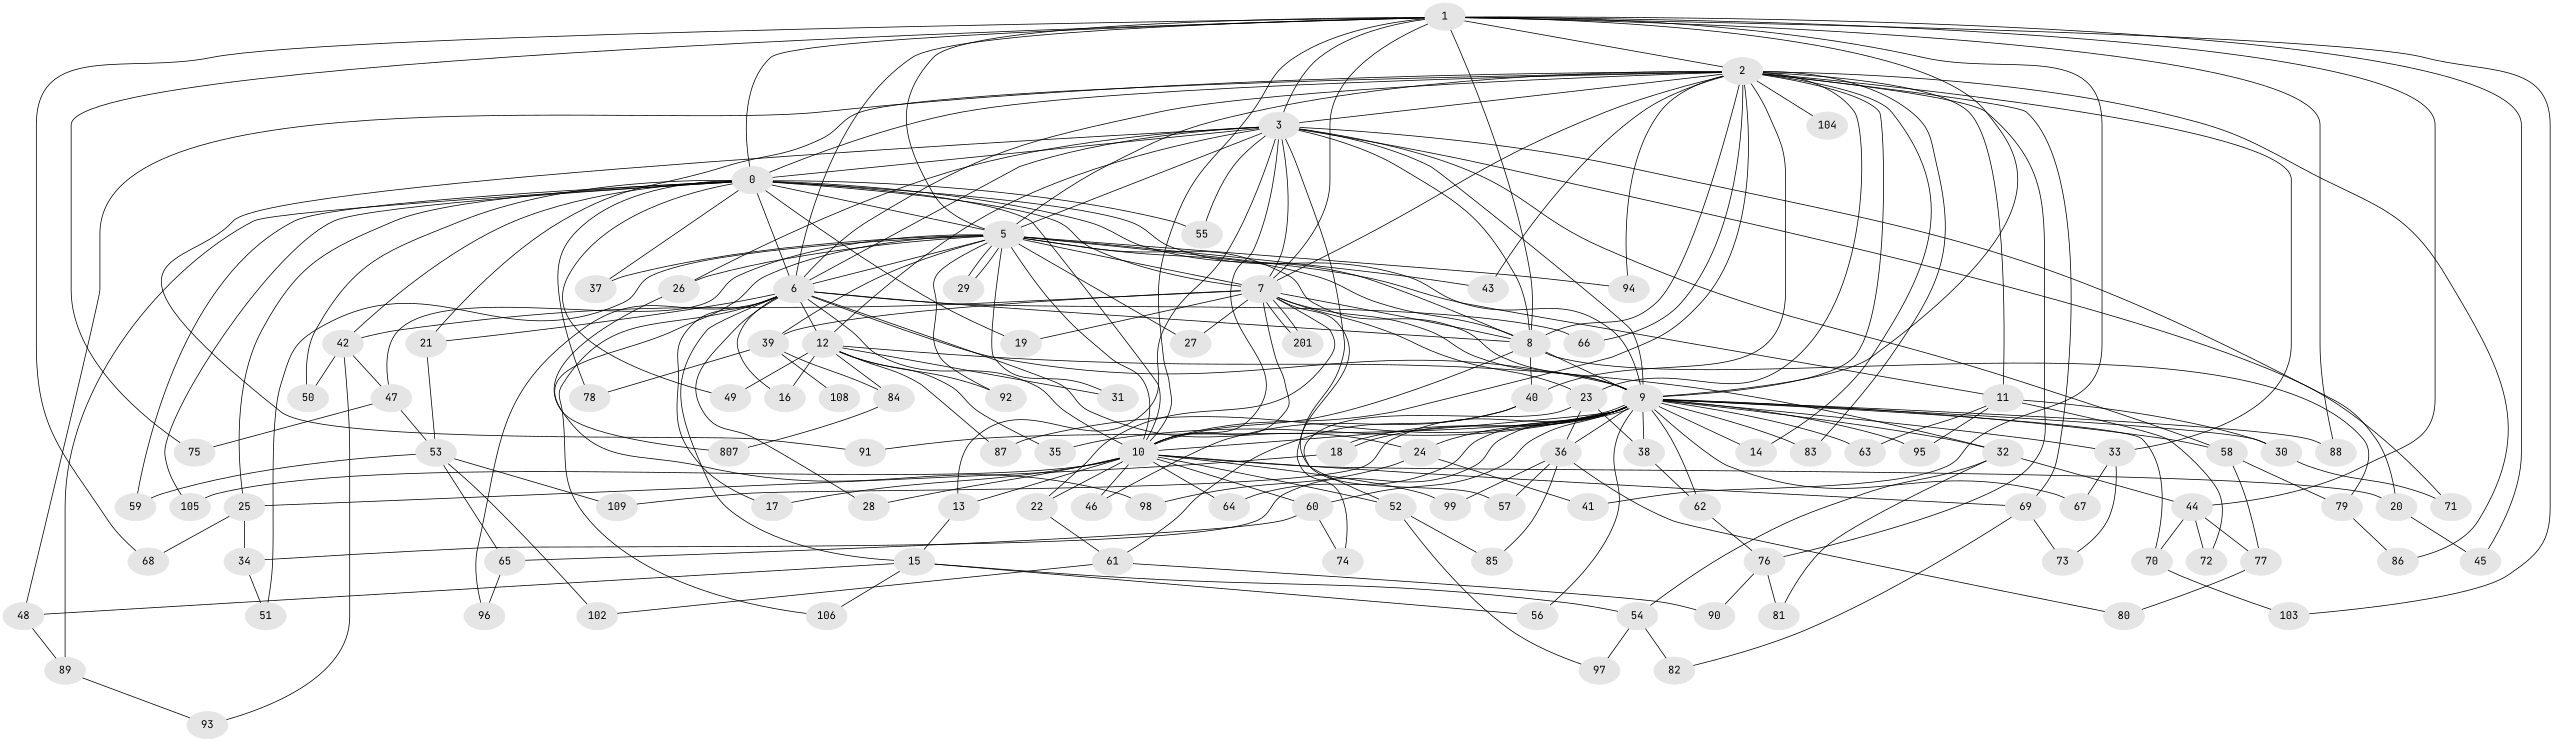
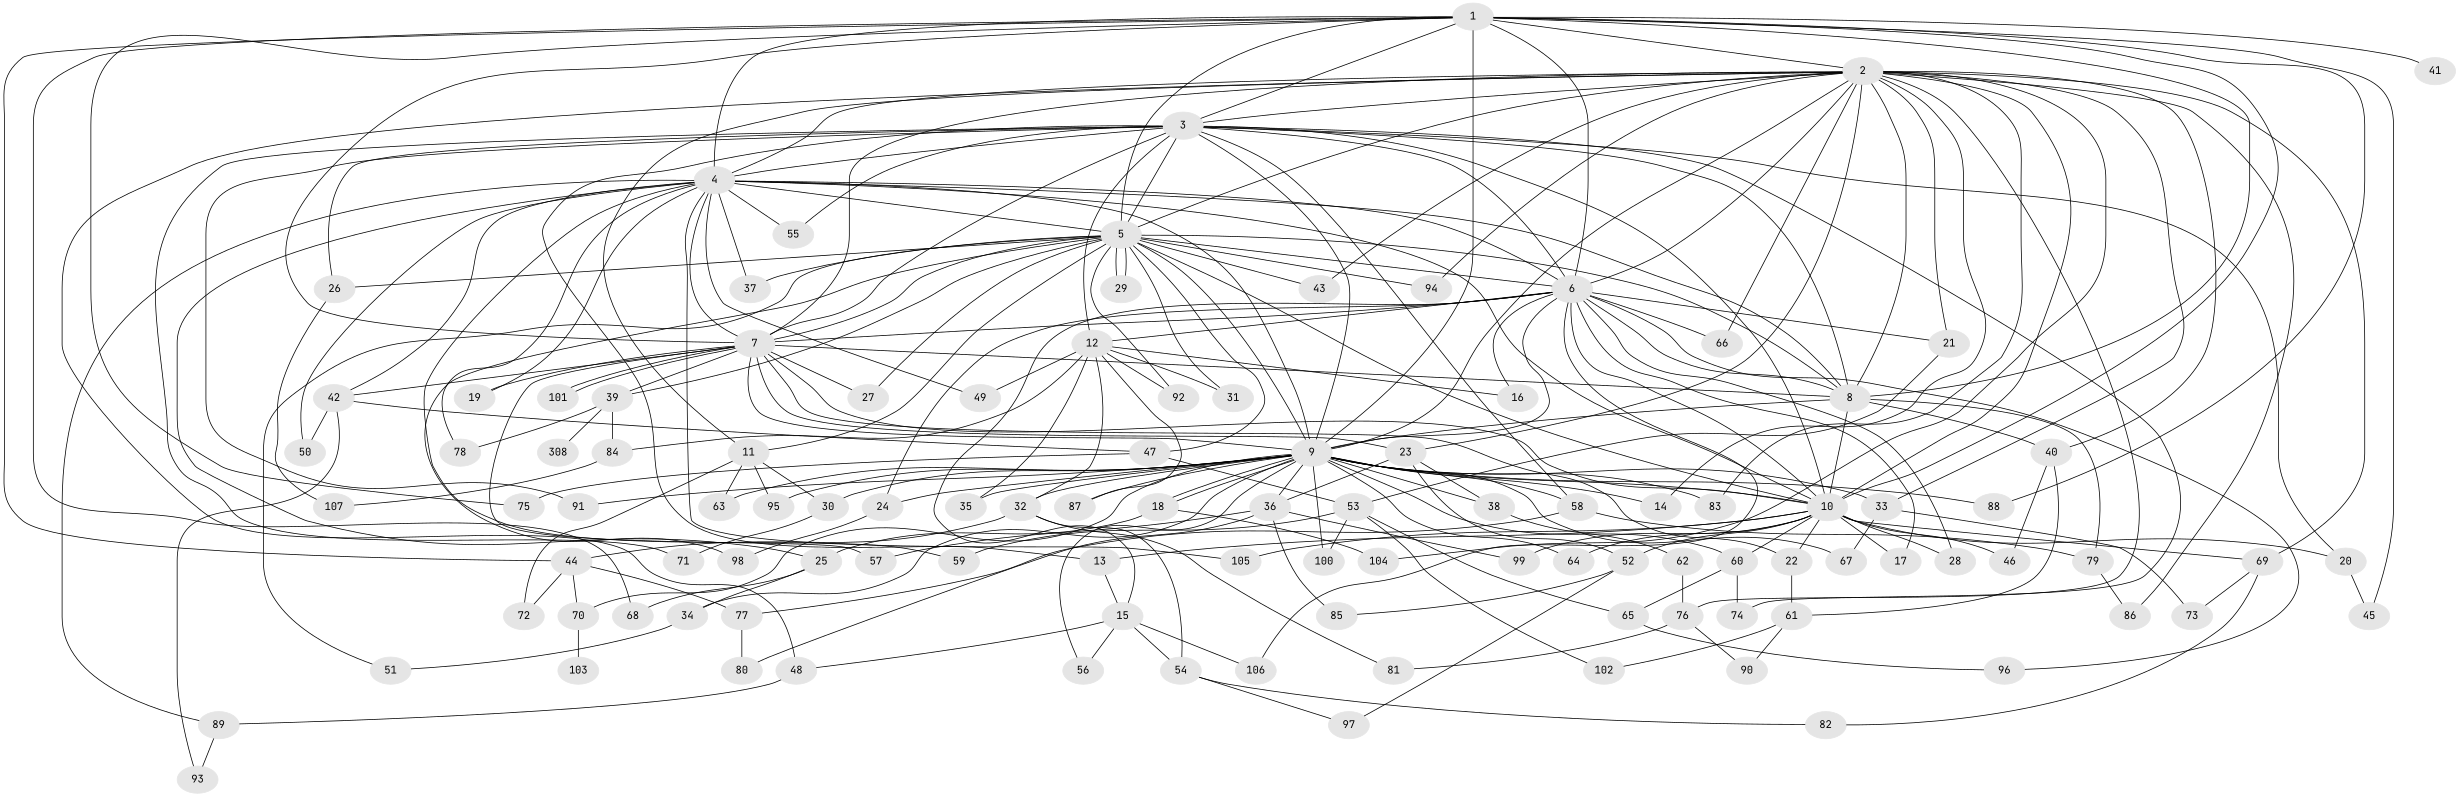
edge "1" -- "103": removed
node "0": label "0" -> "4"
edge "6" -- "7": added
node "201": label "201" -> "101"
node "108": label "108" -> "308"
edge "9" -- "62": removed
node "807": label "807" -> "107"
edge "24" -- "41": removed
node "109": label "109" -> "100"
edge "18" -- "104": added
